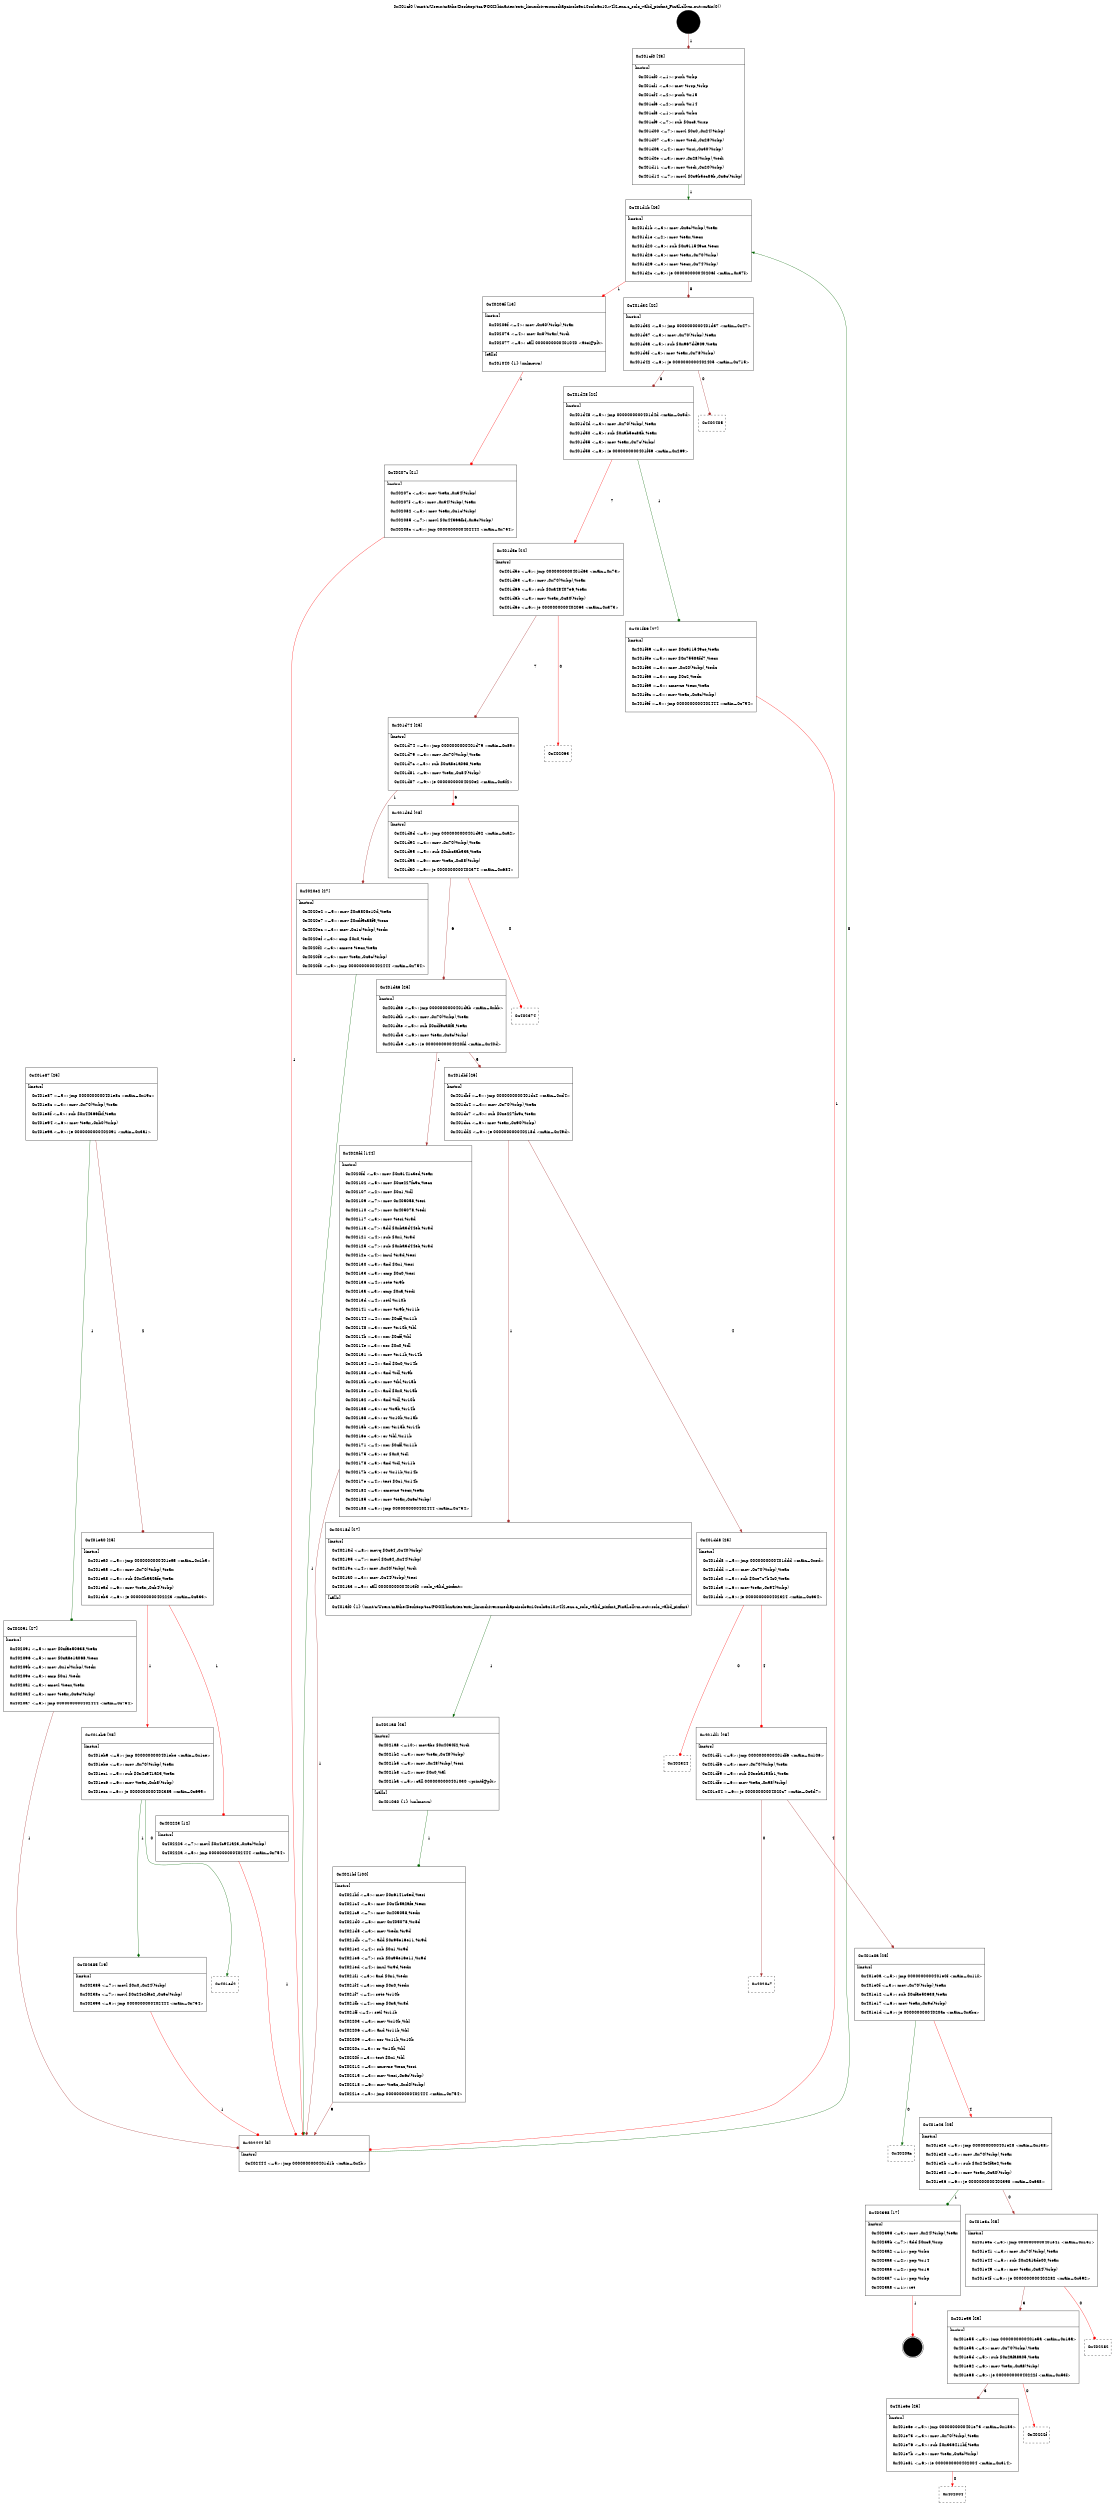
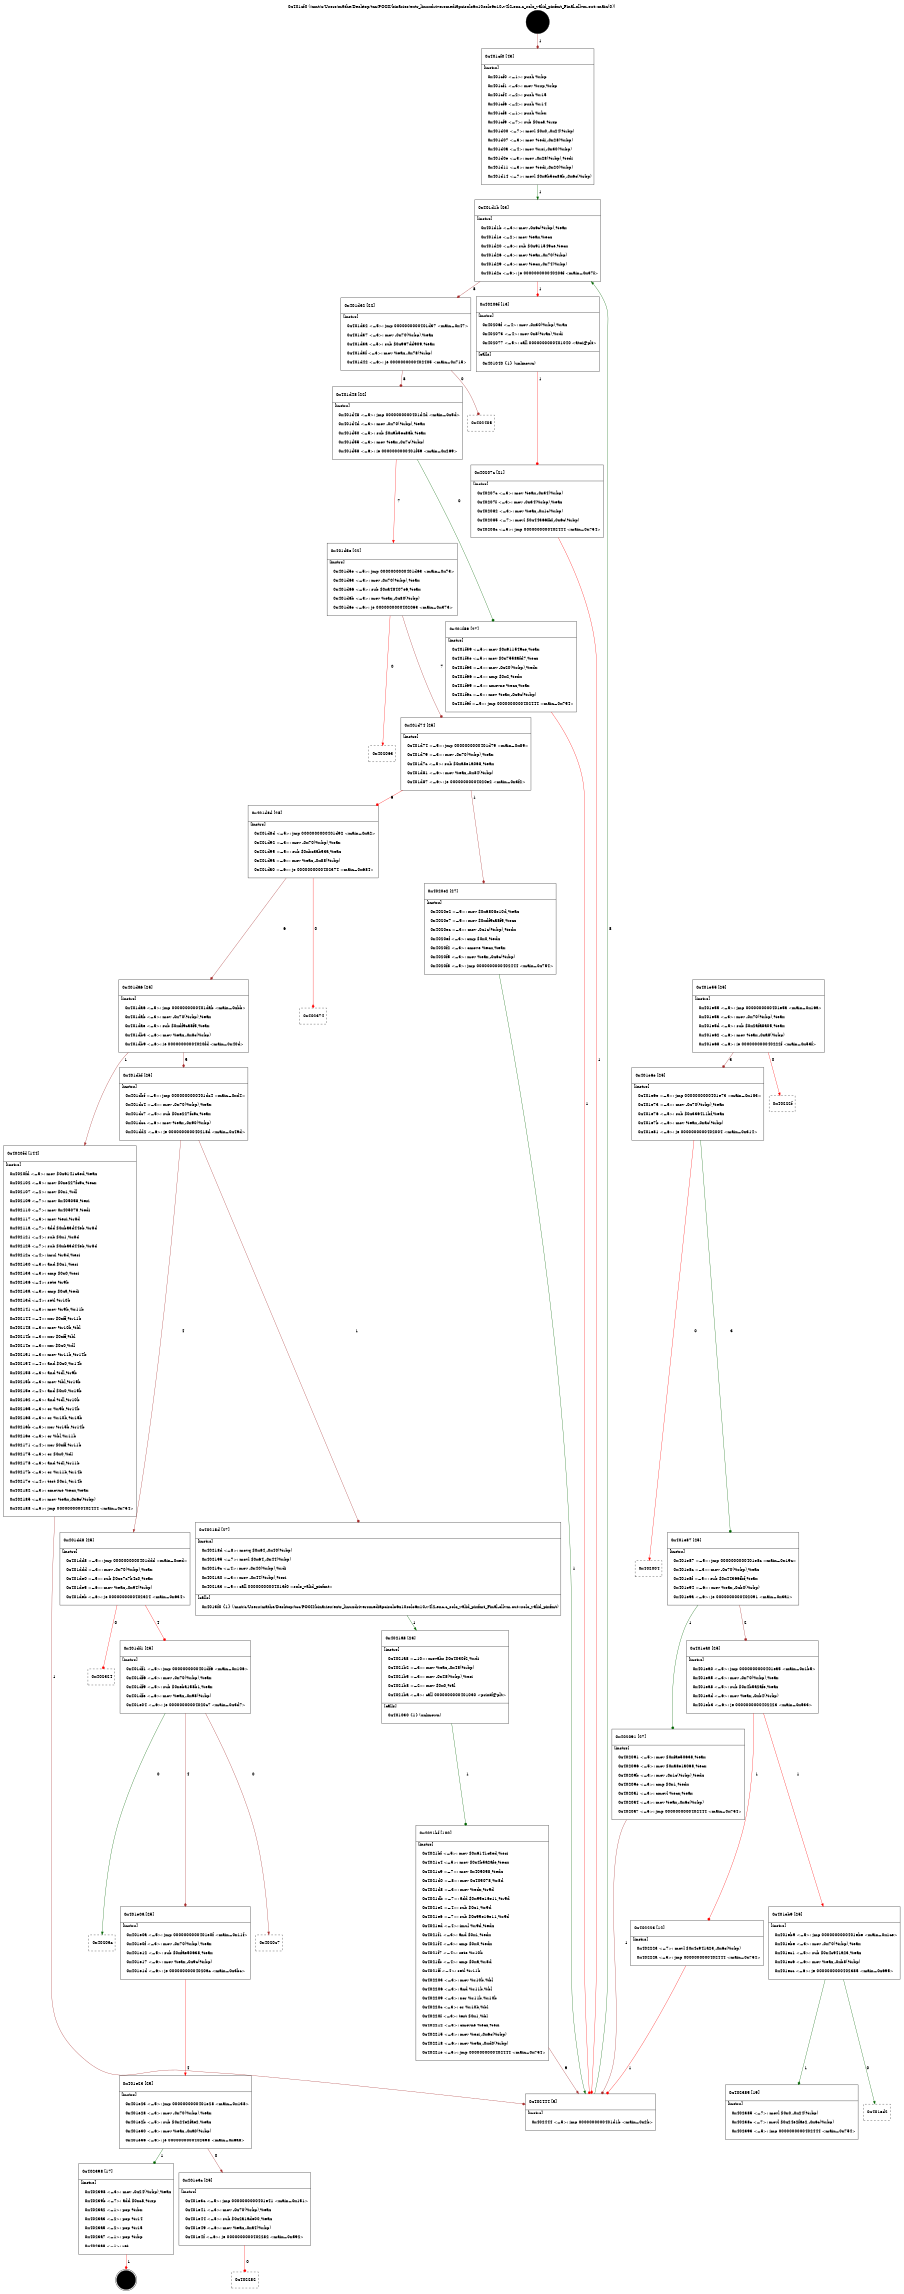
edge "0x401d48 [22]" -> "0x401f59 [27]": label " 1" -> " 0"
edge "0x401e6e [25]" -> "0x401e87 [25]": added, label "3"
edge "0x401e0a [25]" -> "0x4020ac": now "0x401df1 [25]" -> "0x4020ac"
edge "0x402385 [19]" -> "0x402444 [5]": removed, label "1"
edge "0x401e3c [25]" -> "0x401e55 [25]": removed, label "3"
